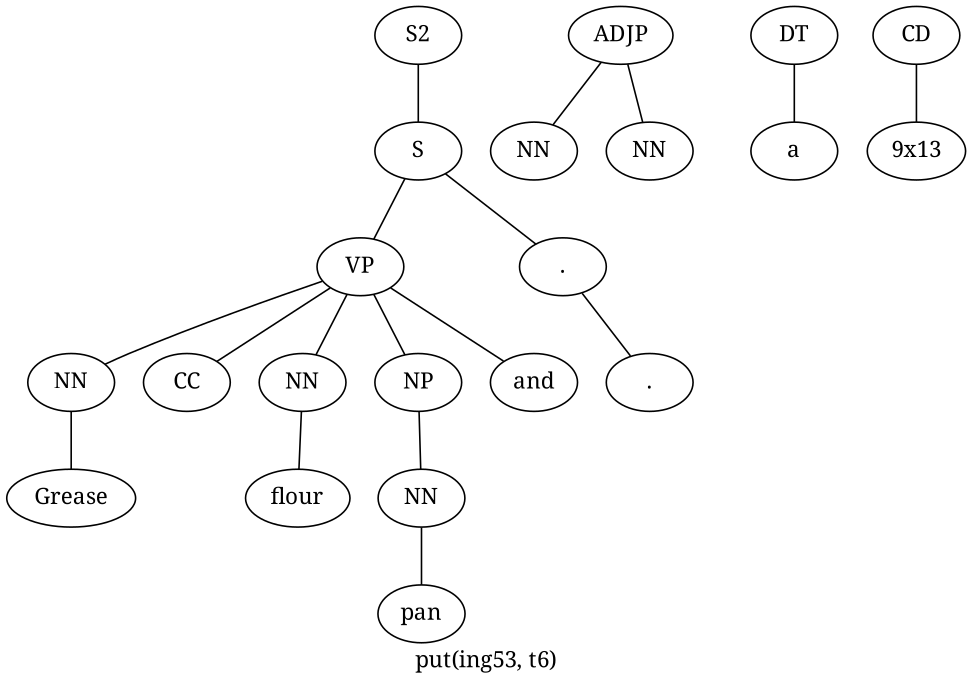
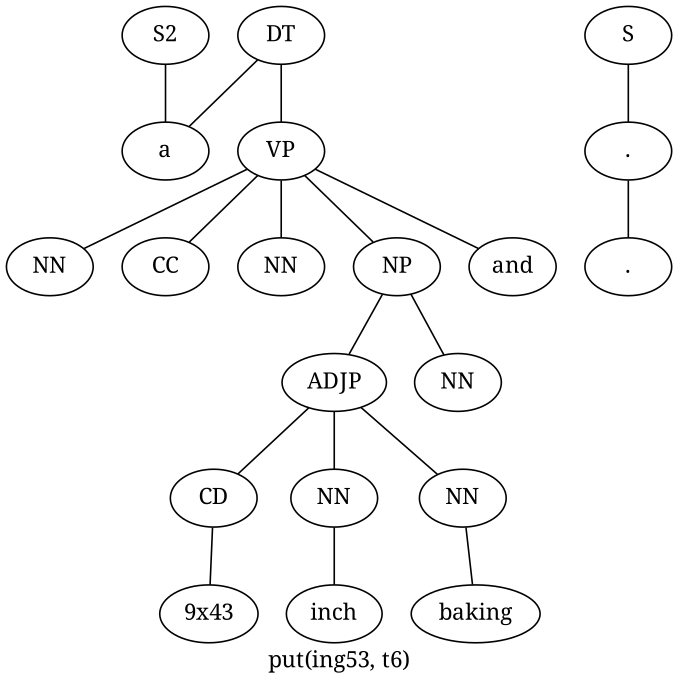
edge "S2" -- "S": now "S2" -- "a"
node "9x13": label "9x13" -> "9x43"
edge "S" -- "VP": now "DT" -- "VP"
edge "NP" -- "ADJP": added
edge "ADJP" -- "CD": added
node "Grease": removed
node "flour": removed
node "inch": added
node "pan": removed
node "baking": added
